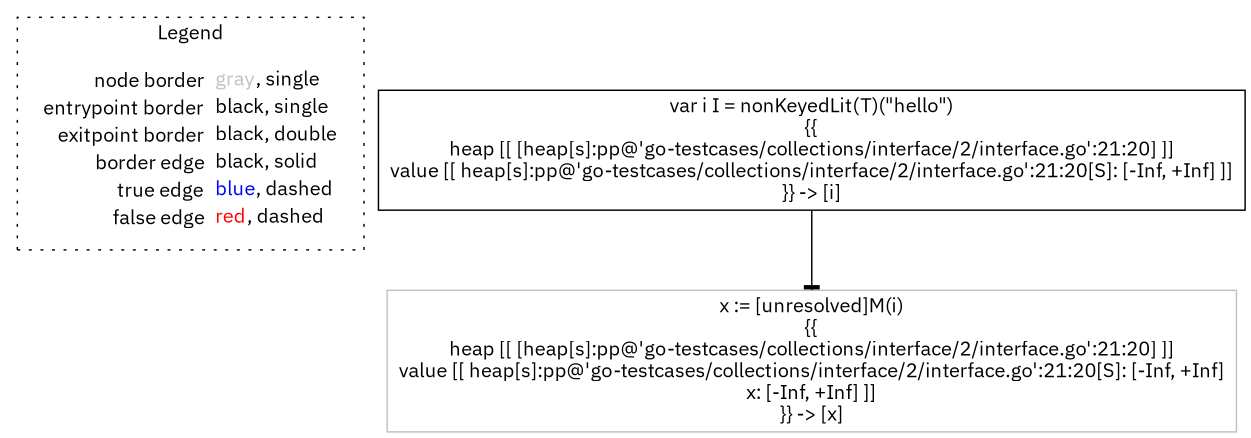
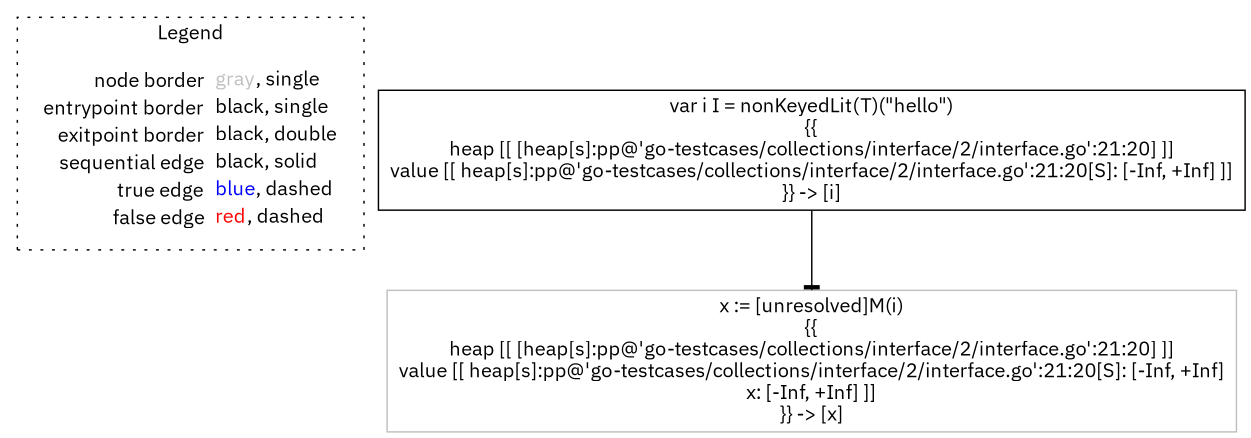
node "node border": text "border edge" -> "sequential edge"
